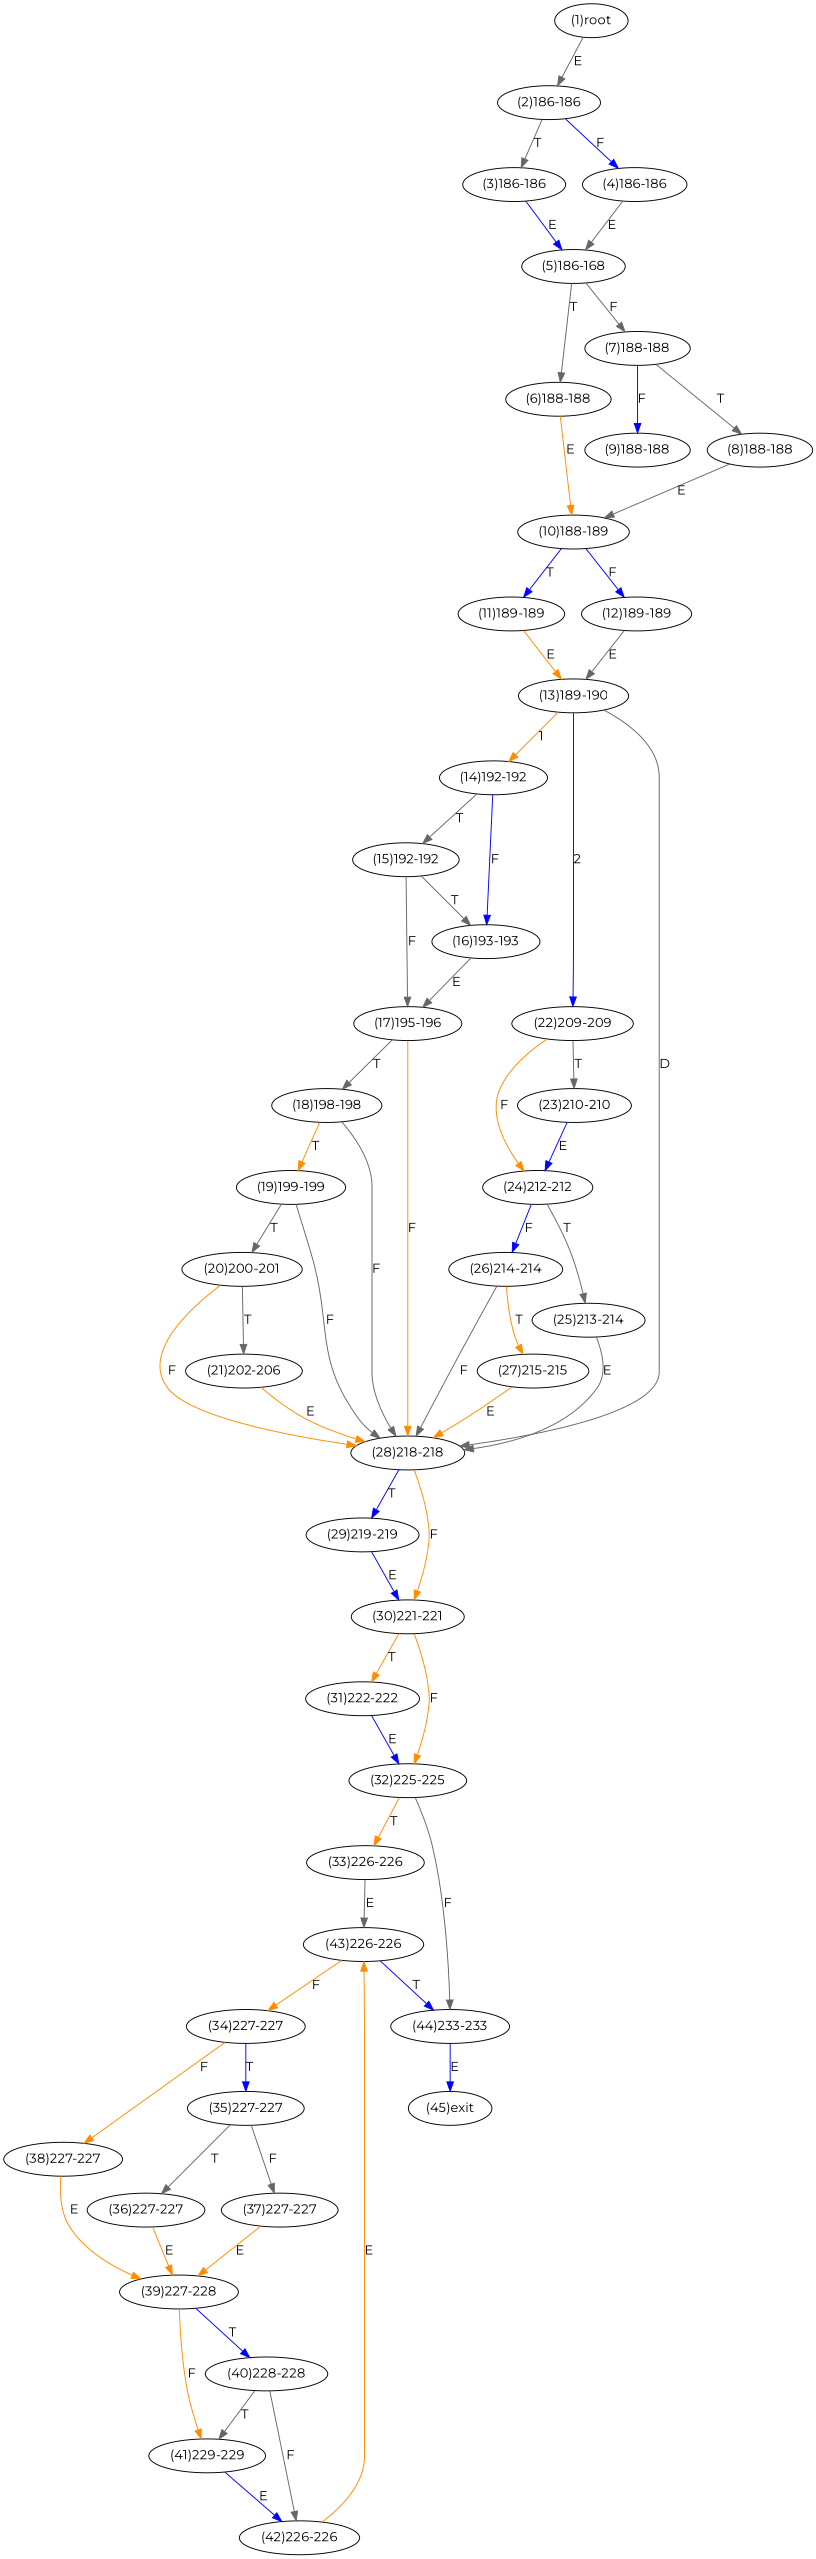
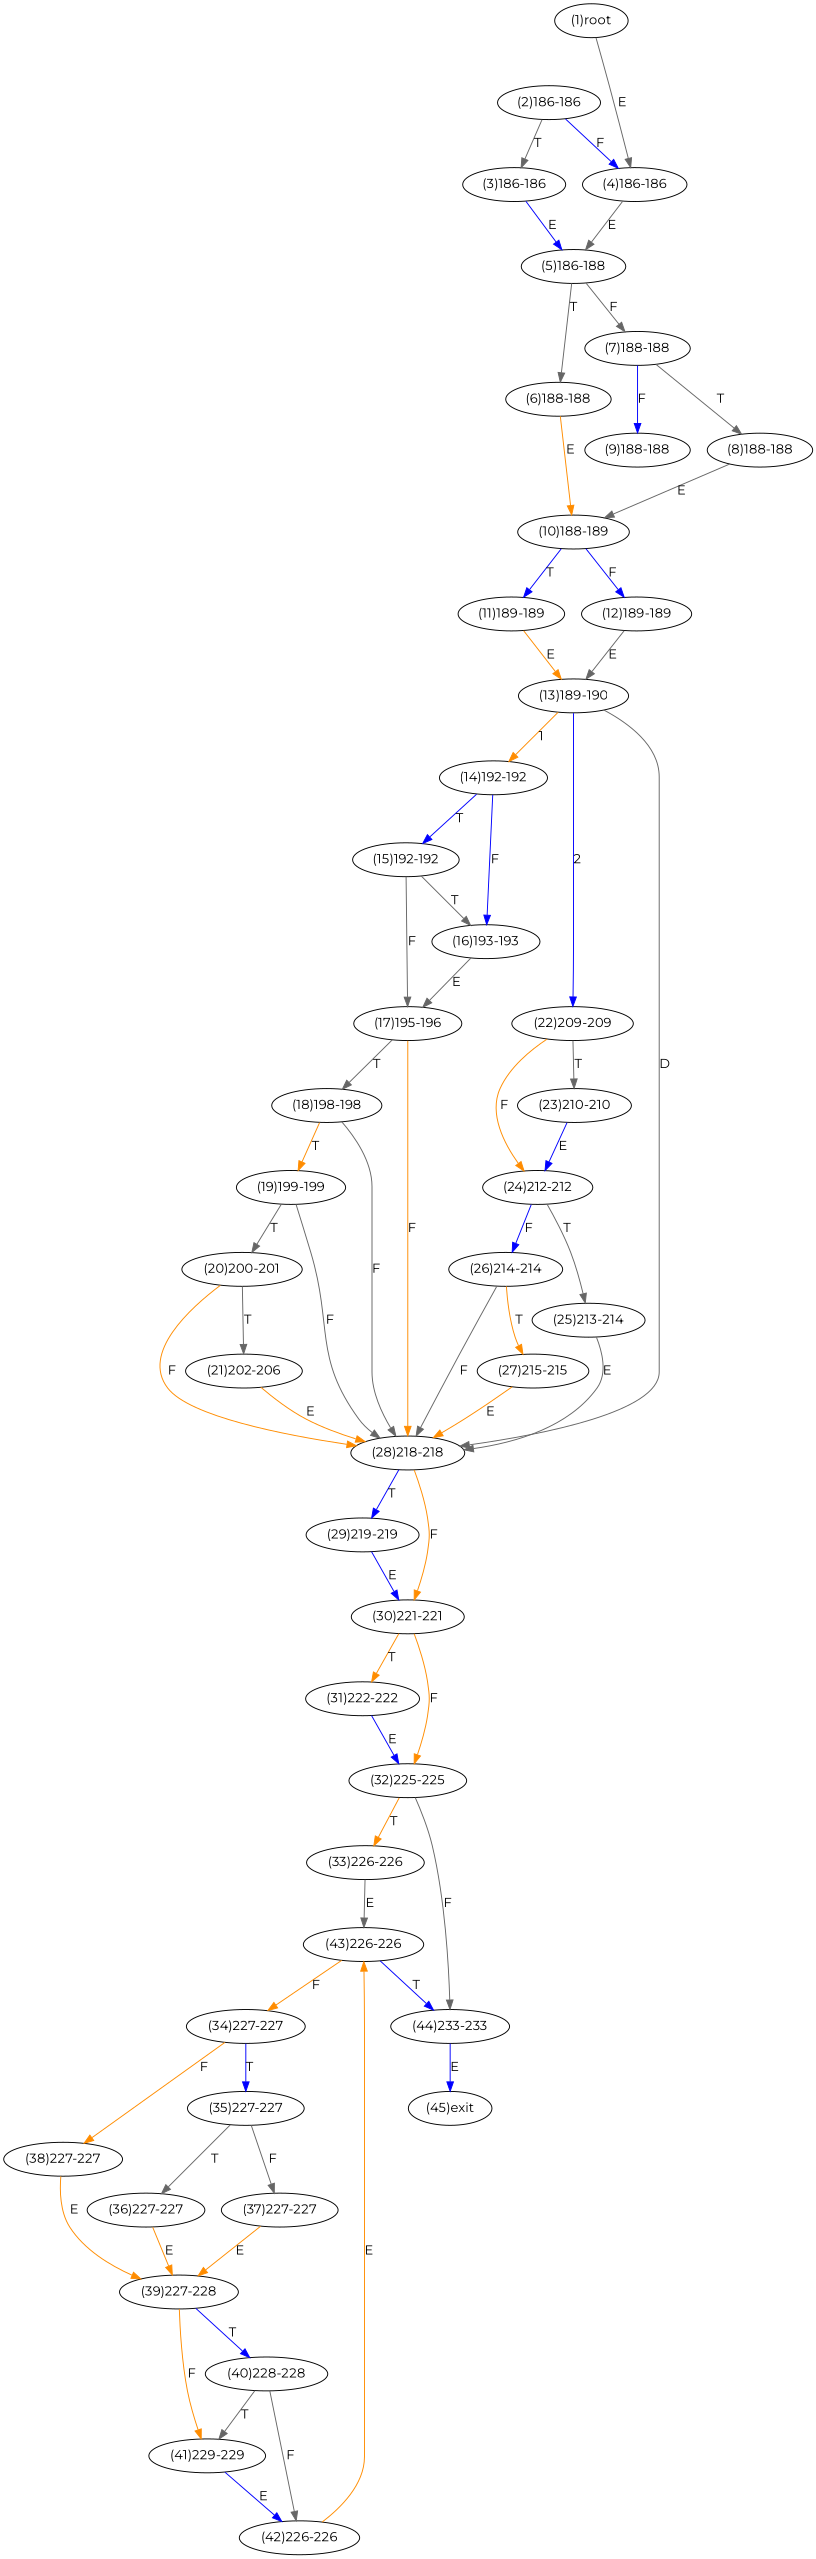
edge "(1)root" -> "(2)186-186": now "(1)root" -> "(4)186-186"
node "(5)186-168": label "(5)186-168" -> "(5)186-188"
edge "(14)192-192" -> "(15)192-192": color gray40 -> blue
